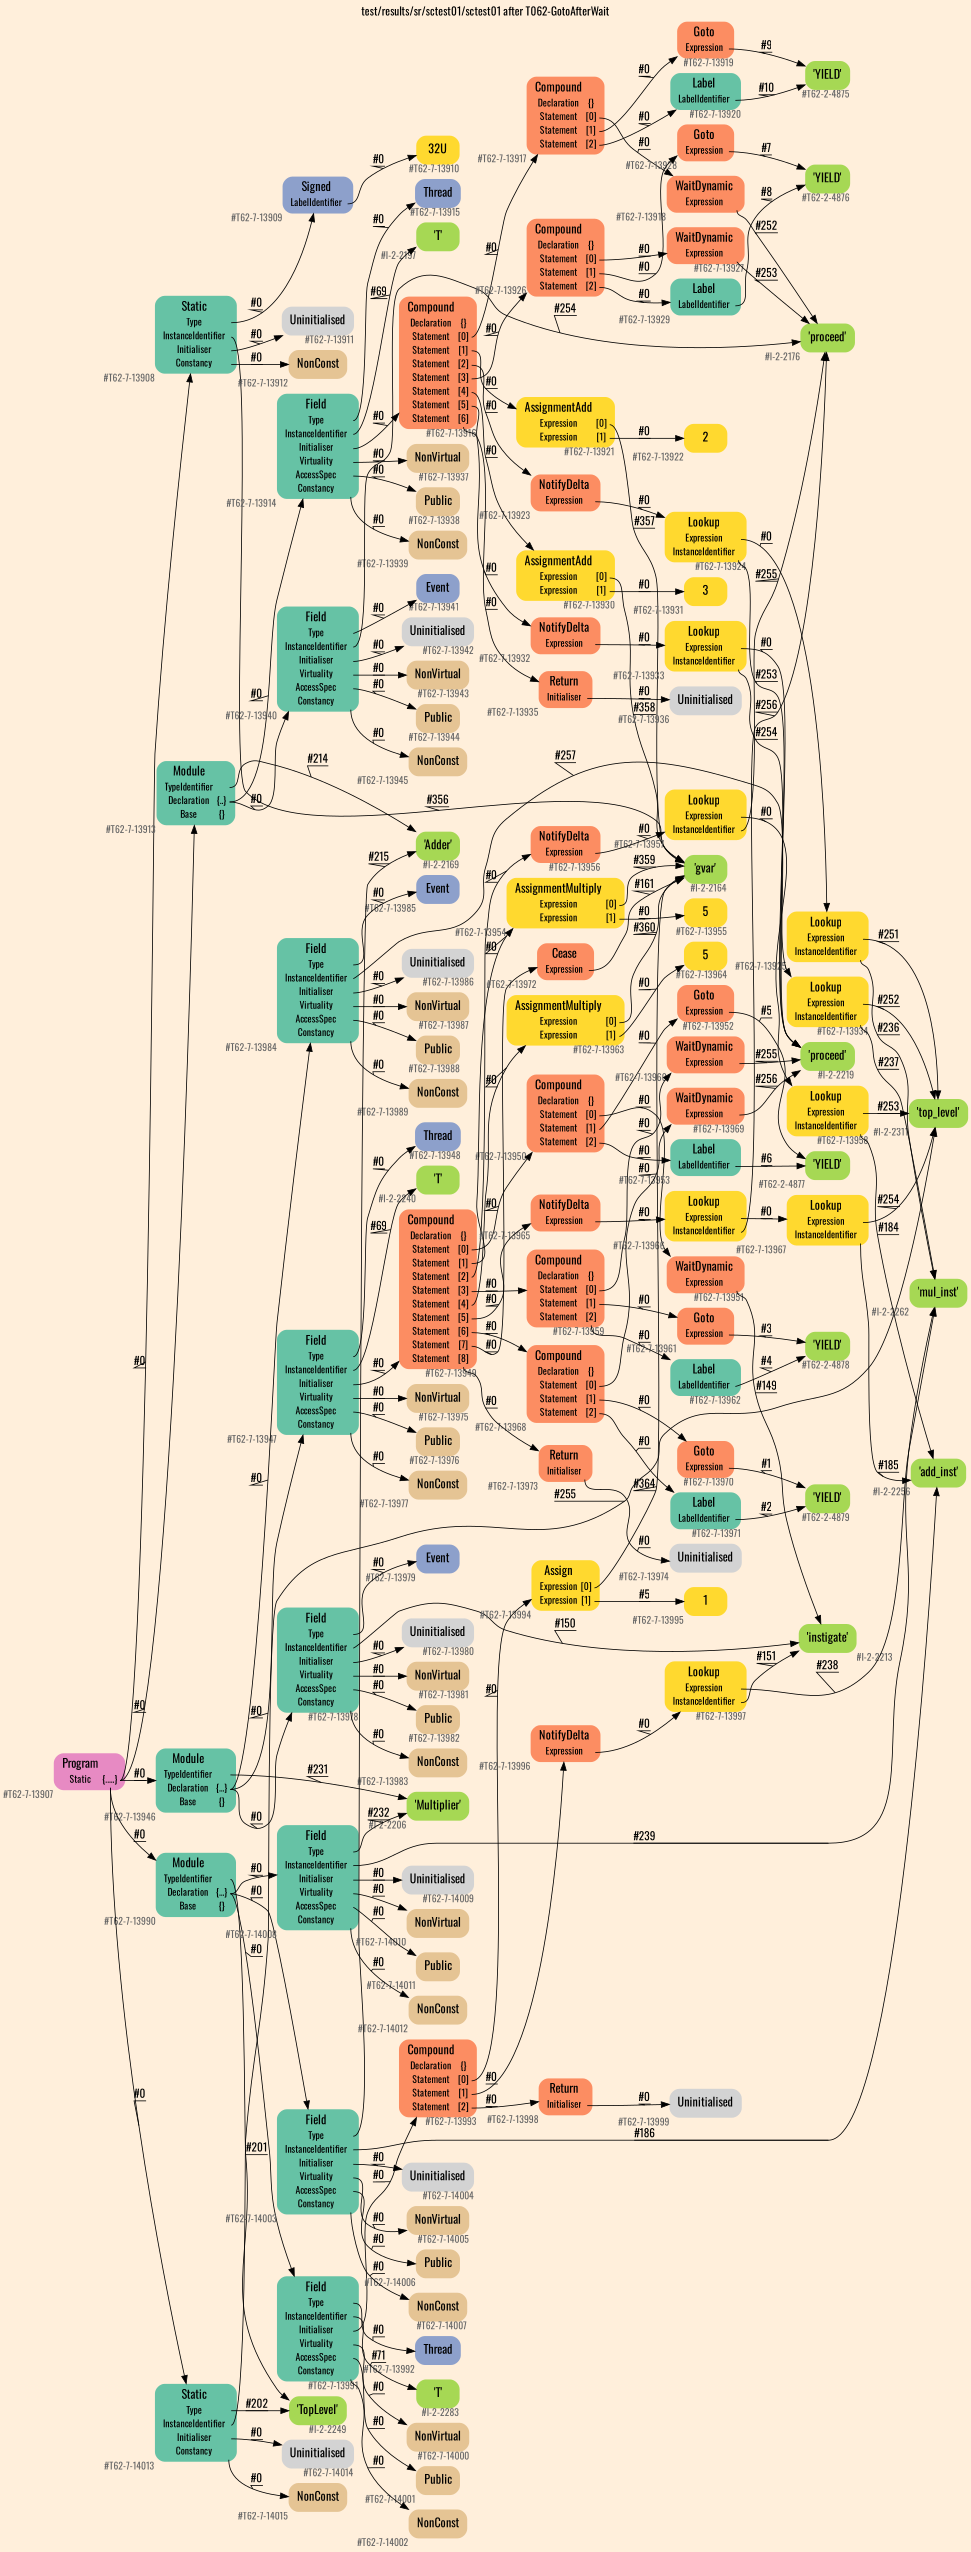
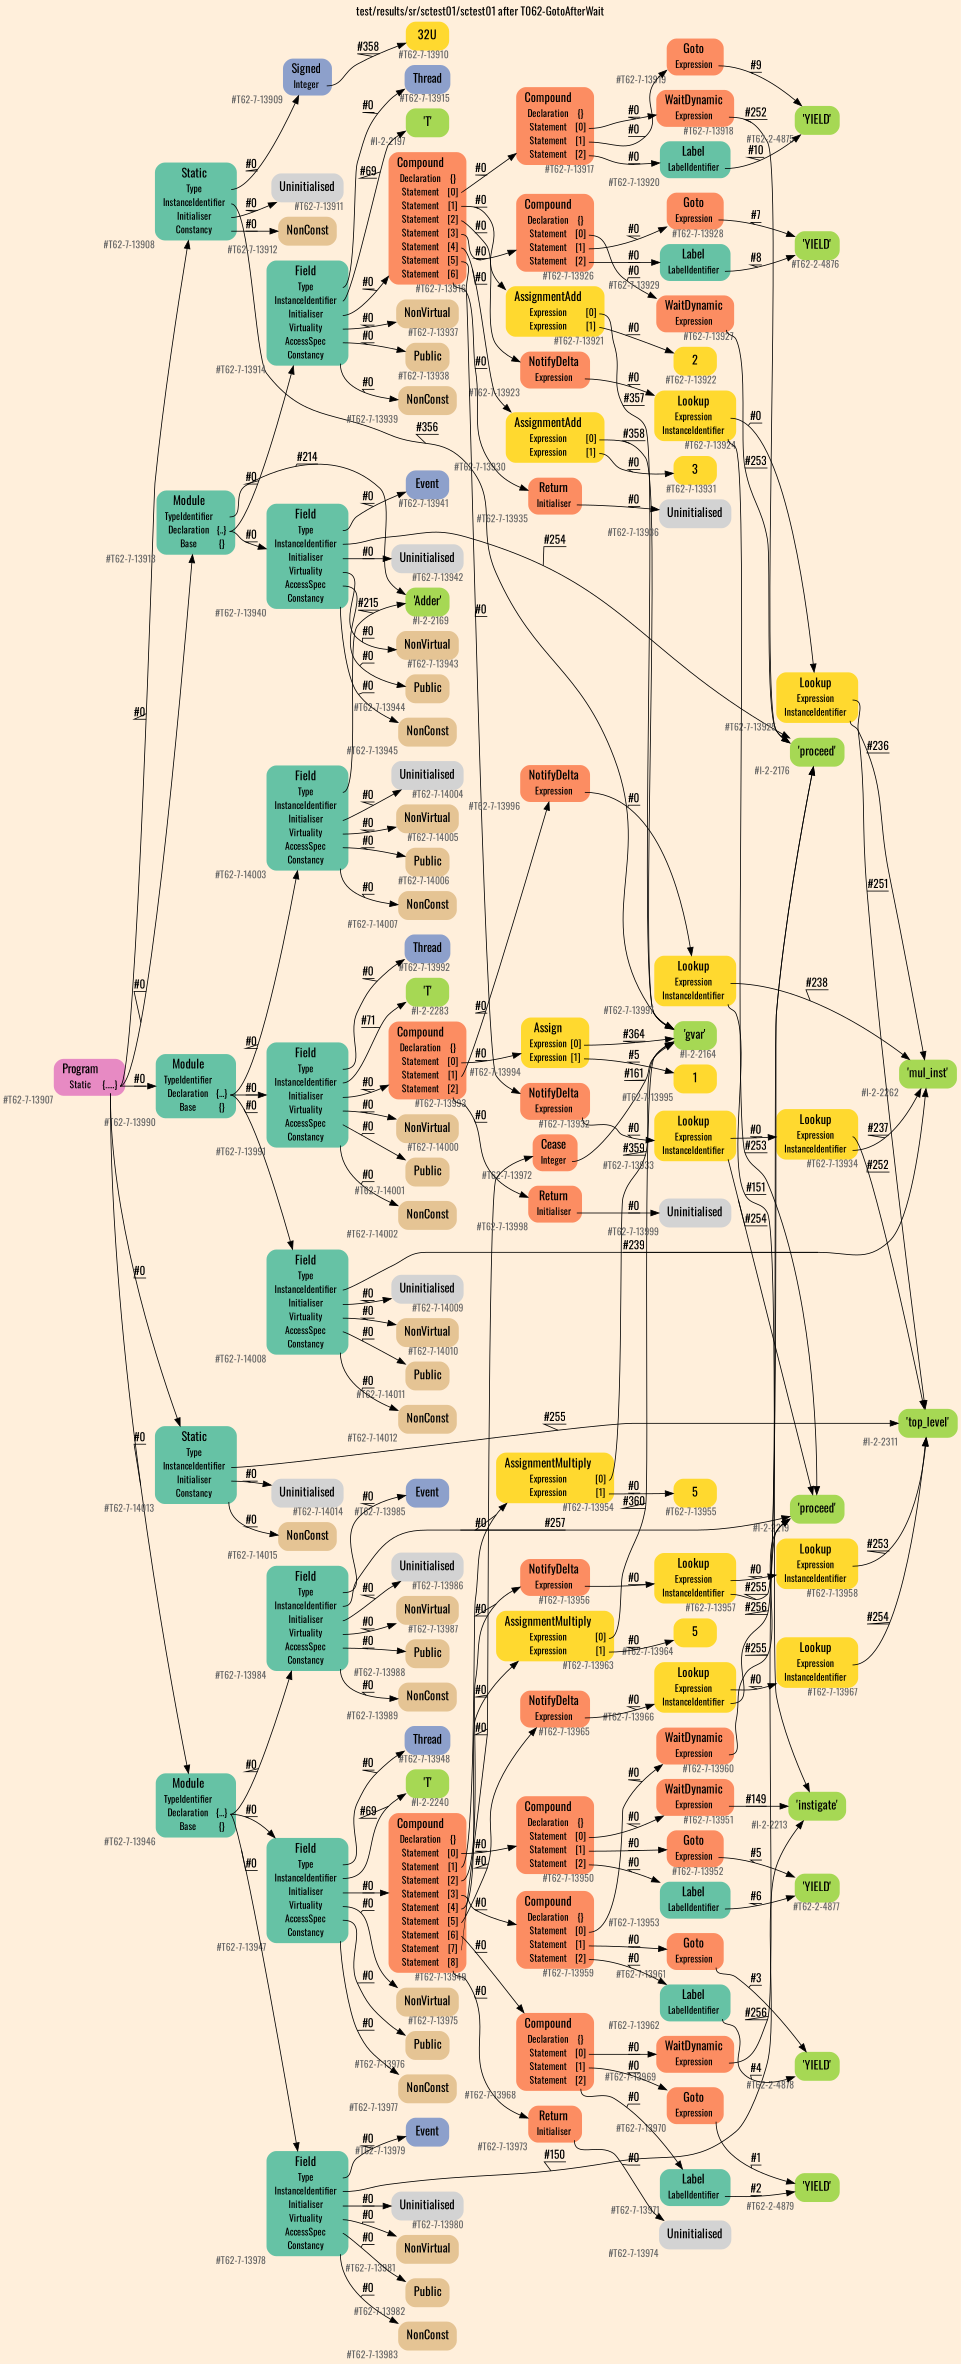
edge "Signed" -> "32U": label "#0" -> "#358"
node "Signed": text "LabelIdentifier" -> "Integer"
node "Cease": text "Expression" -> "Integer"
node "'add_inst'": removed
node "'Multiplier'": removed
node "'TopLevel'": removed
